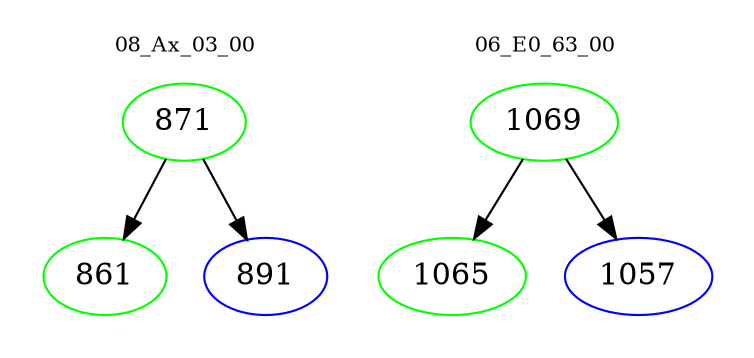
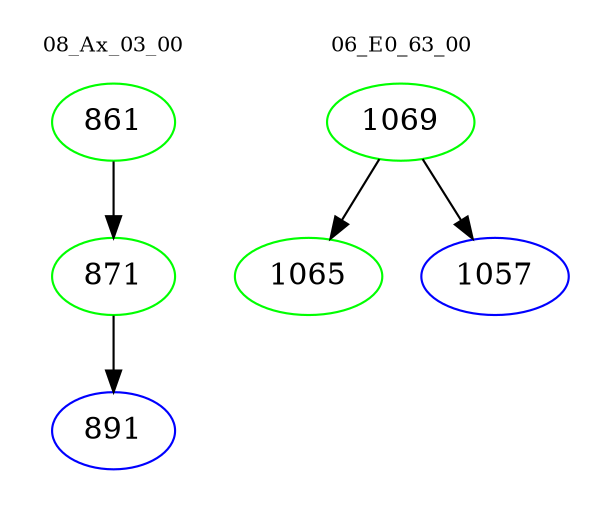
edge "871" -> "861": reversed
